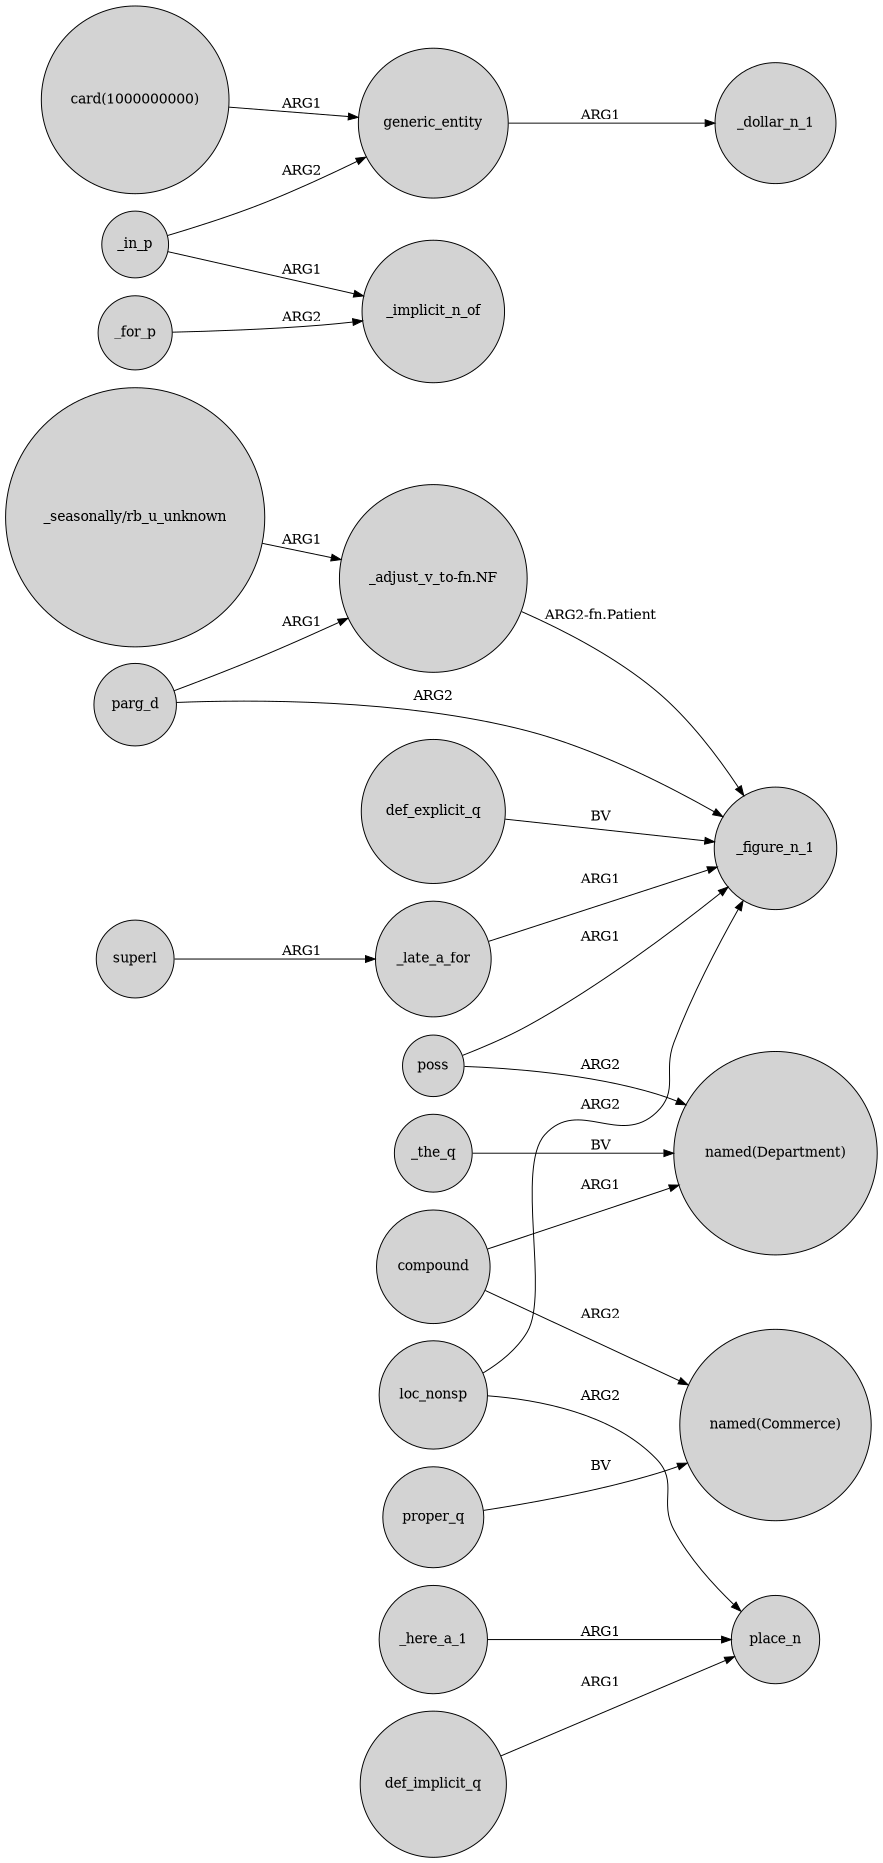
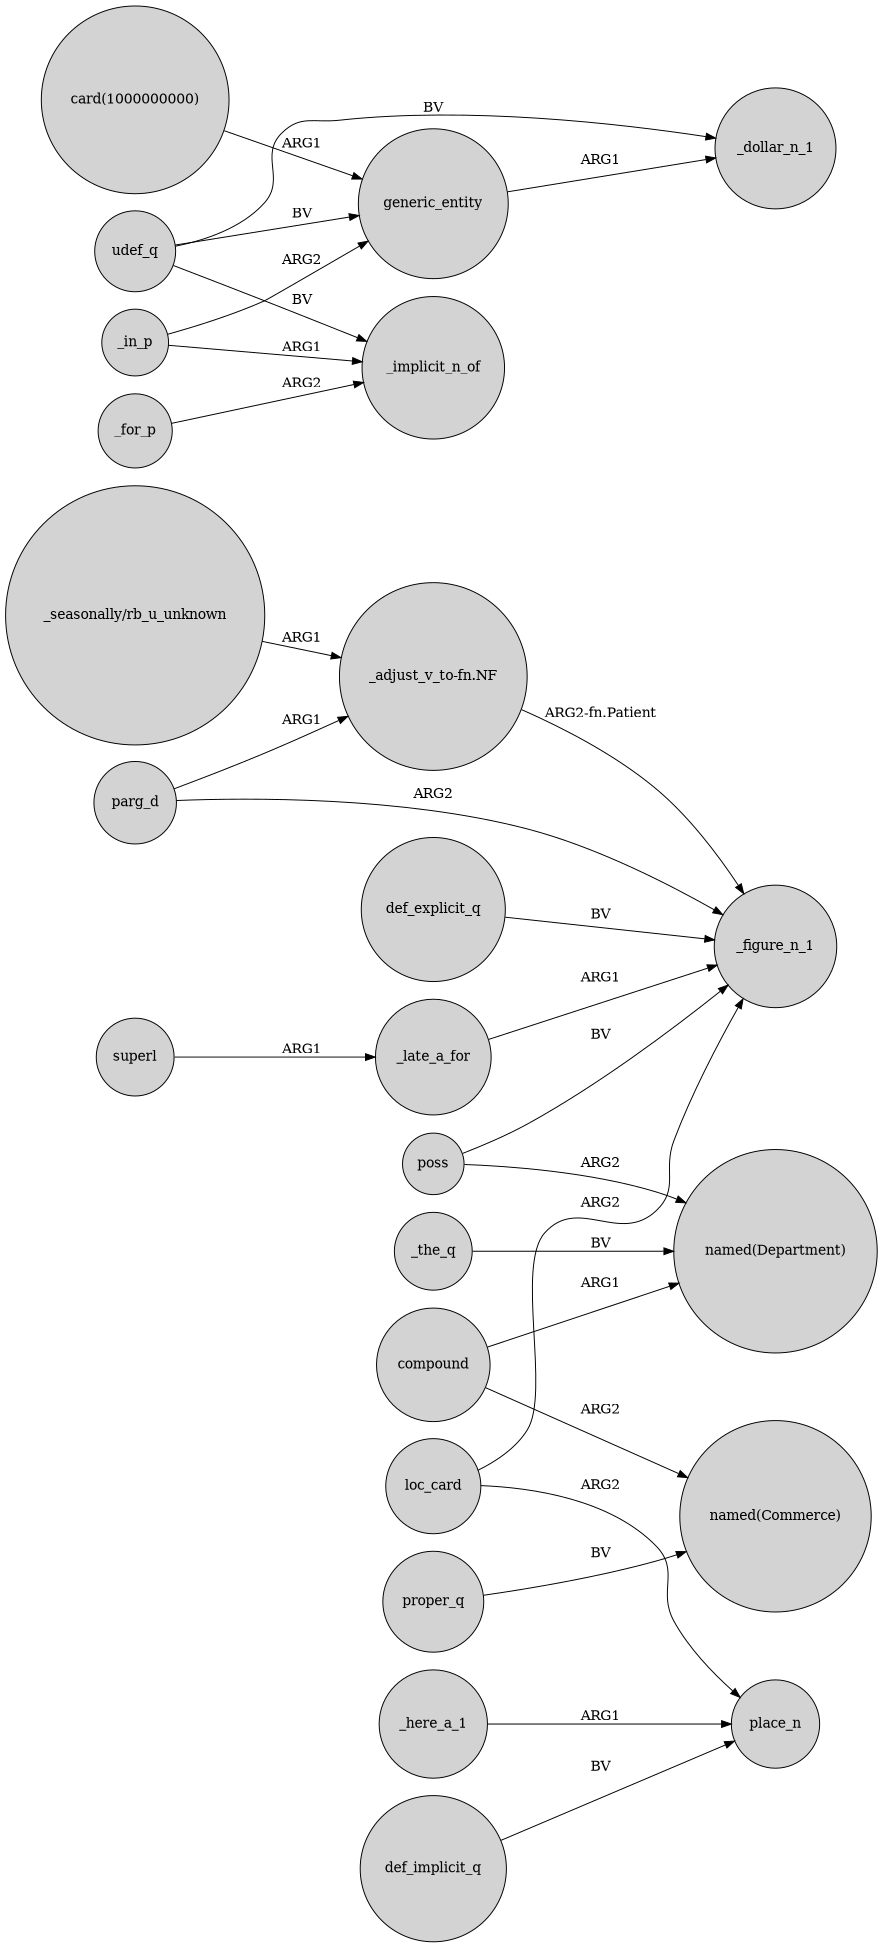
node "udef_q": added
edge "poss" -> "_figure_n_1": label "ARG1" -> "BV"
node "loc_nonsp": label "loc_nonsp" -> "loc_card"
edge "def_implicit_q" -> "place_n": label "ARG1" -> "BV"
